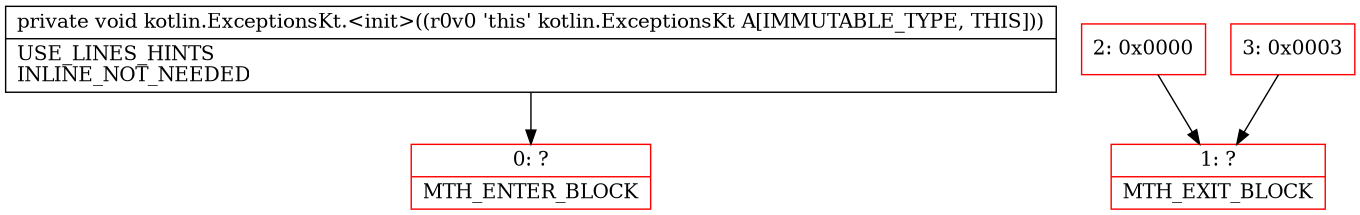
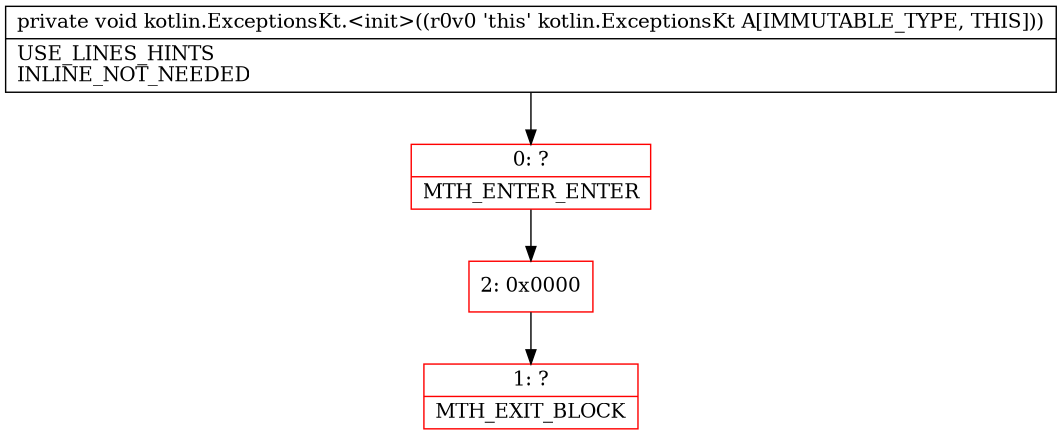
node "3: 0x0003": removed
node "0: ?": text "MTH_ENTER_BLOCK" -> "MTH_ENTER_ENTER"
edge "0: ?" -> "2: 0x0000": added
